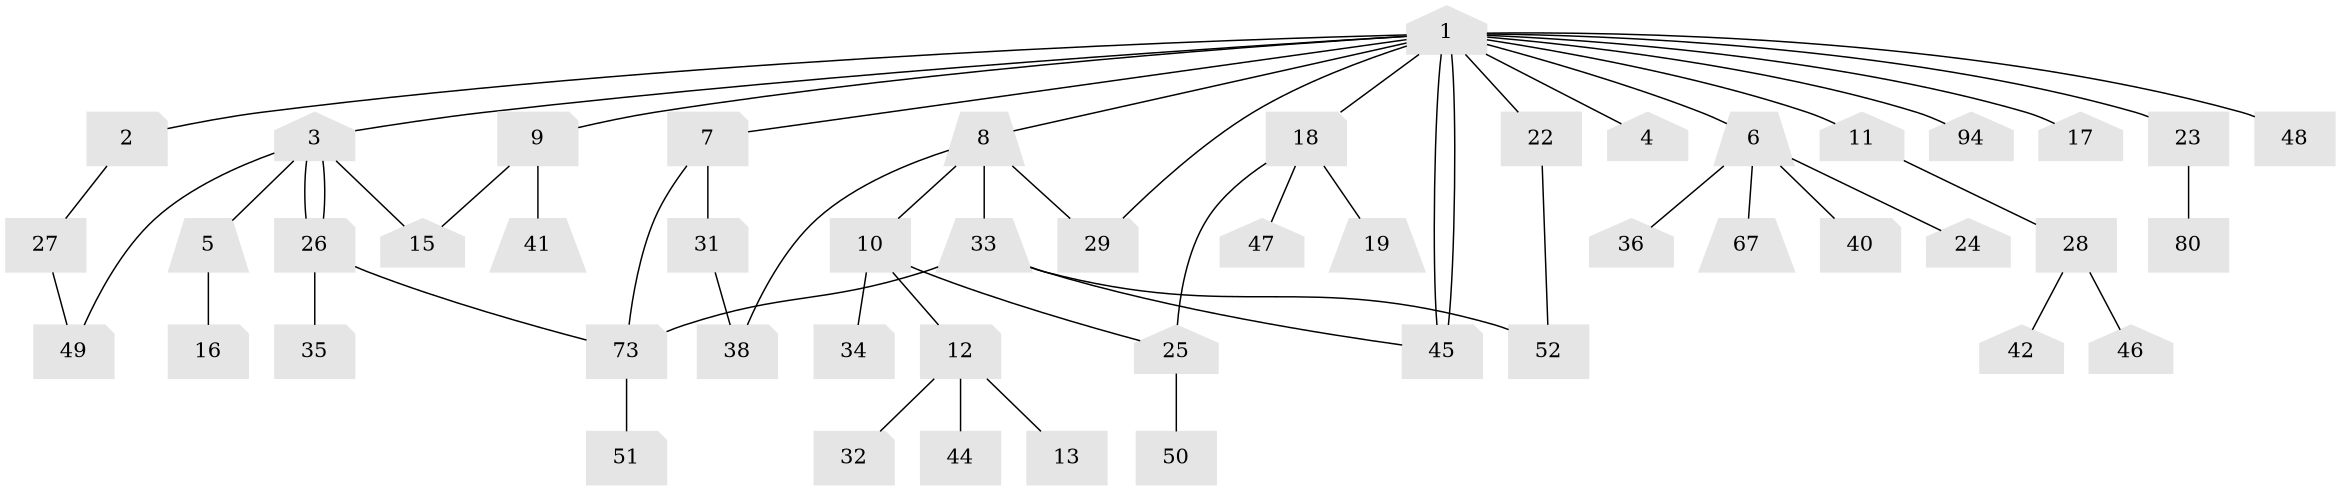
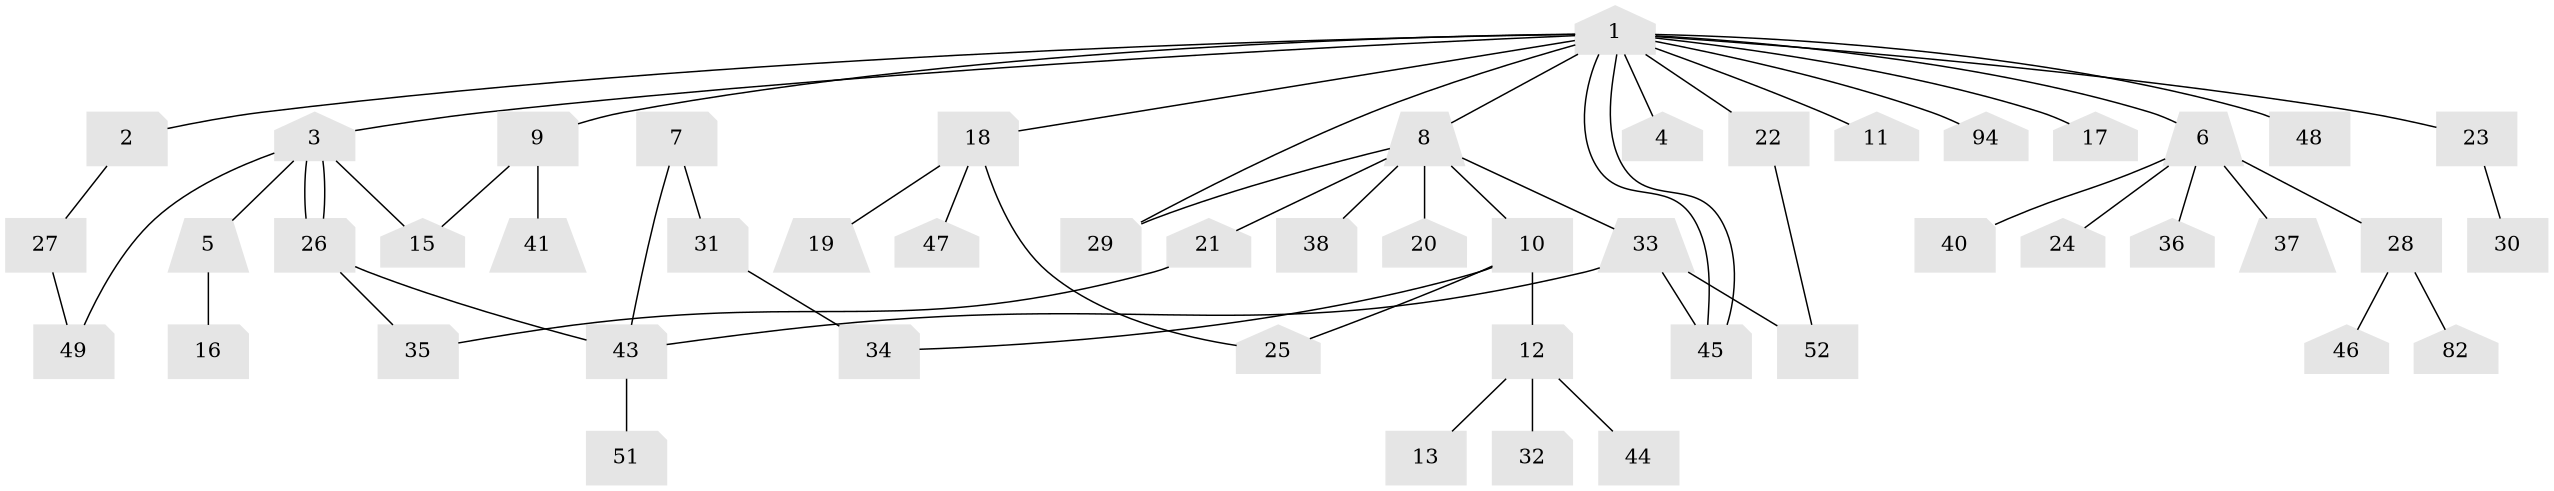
edge "1" -- "7": removed
edge "11" -- "28": now "6" -- "28"
node "21": added
node "20": added
node "67": label "67" -> "37"
node "80": label "80" -> "30"
edge "31" -- "38": now "31" -- "34"
node "73": label "73" -> "43"
node "42": label "42" -> "82"
node "50": removed
